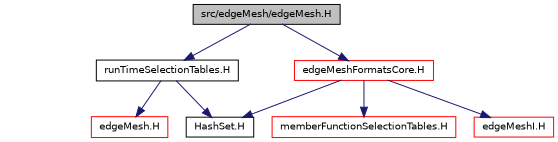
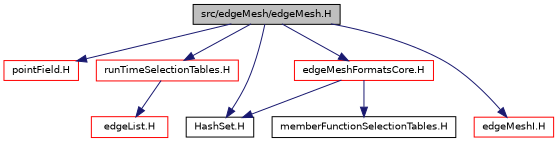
node "pointField.H": added
node "runTimeSelectionTables.H": color black -> red
edge "runTimeSelectionTables.H" -> "HashSet.H": now "src/edgeMesh/edgeMesh.H" -> "HashSet.H"
edge "edgeMeshFormatsCore.H" -> "edgeMeshI.H": now "src/edgeMesh/edgeMesh.H" -> "edgeMeshI.H"
node "edgeMesh.H": label "edgeMesh.H" -> "edgeList.H"
node "memberFunctionSelectionTables.H": color red -> black
